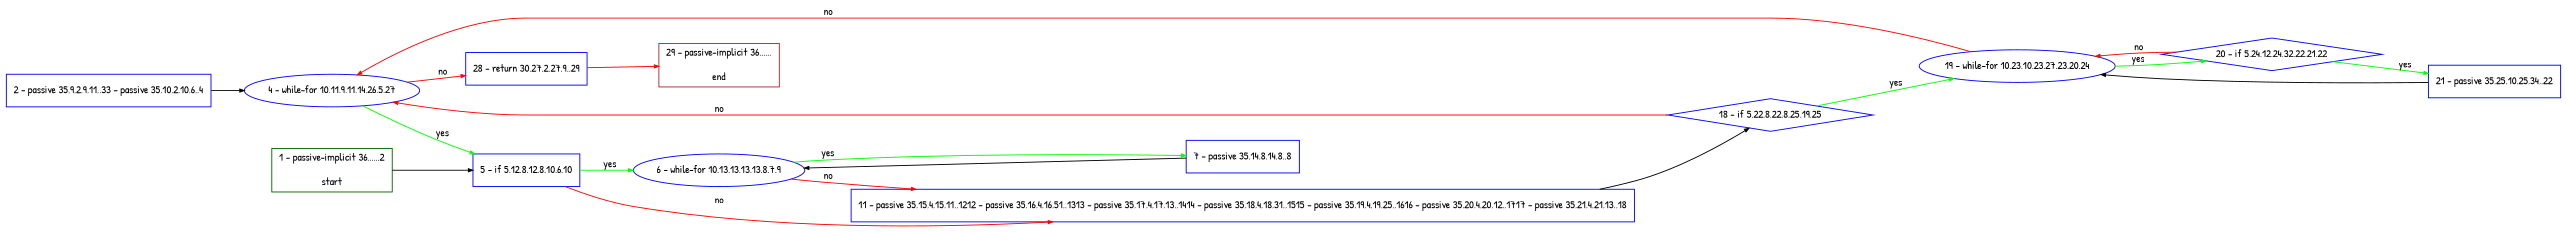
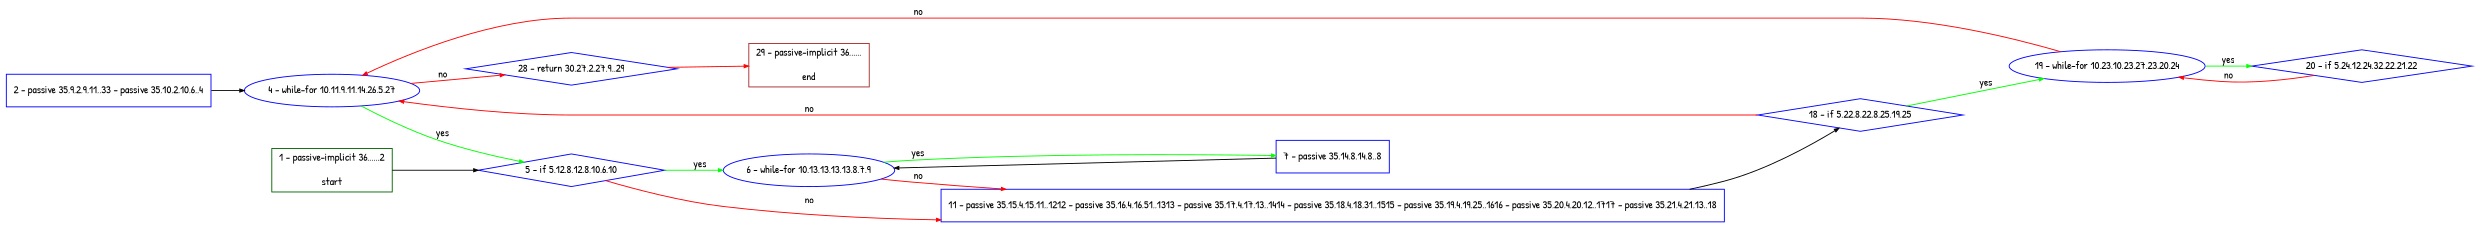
node "28 - return 30,27,2,27,9,,29": shape box -> diamond
node "21 - passive 35,25,10,25,34,,22": removed
node "5 - if 5,12,8,12,8,10,6,10": shape box -> diamond
